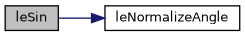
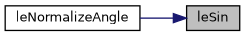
edge "leSin" -> "leNormalizeAngle": reversed
